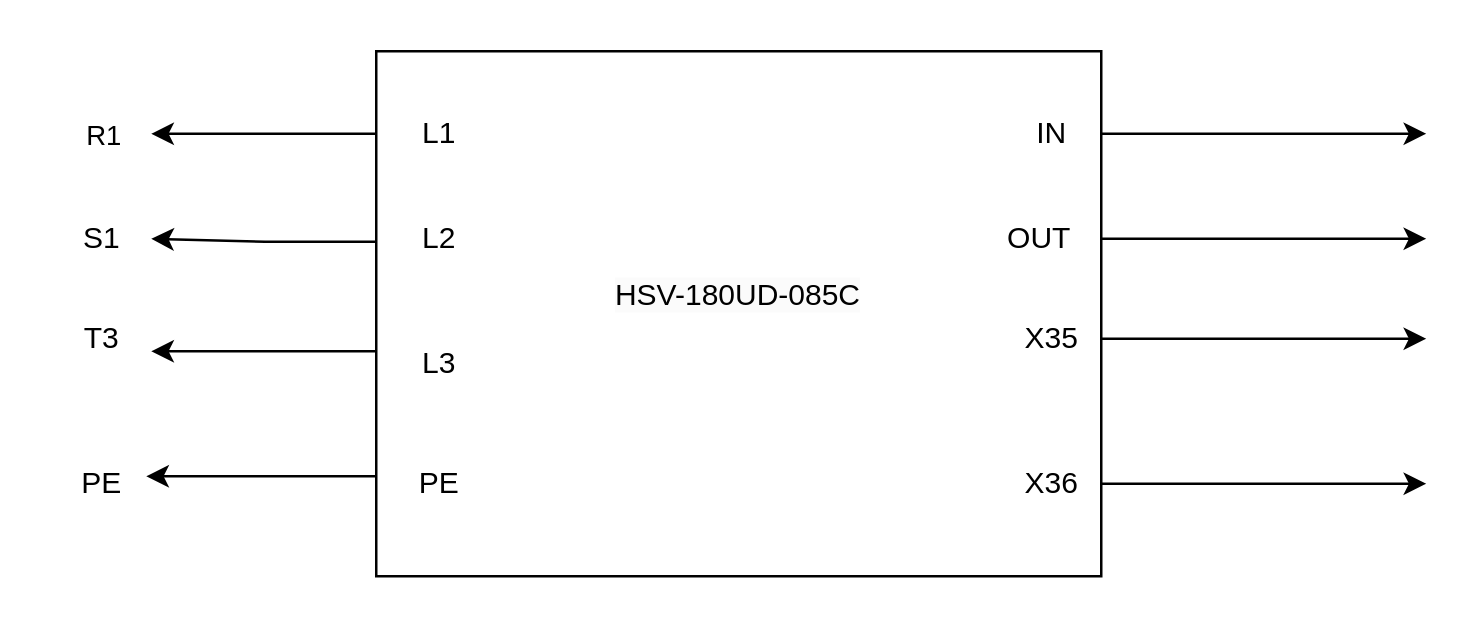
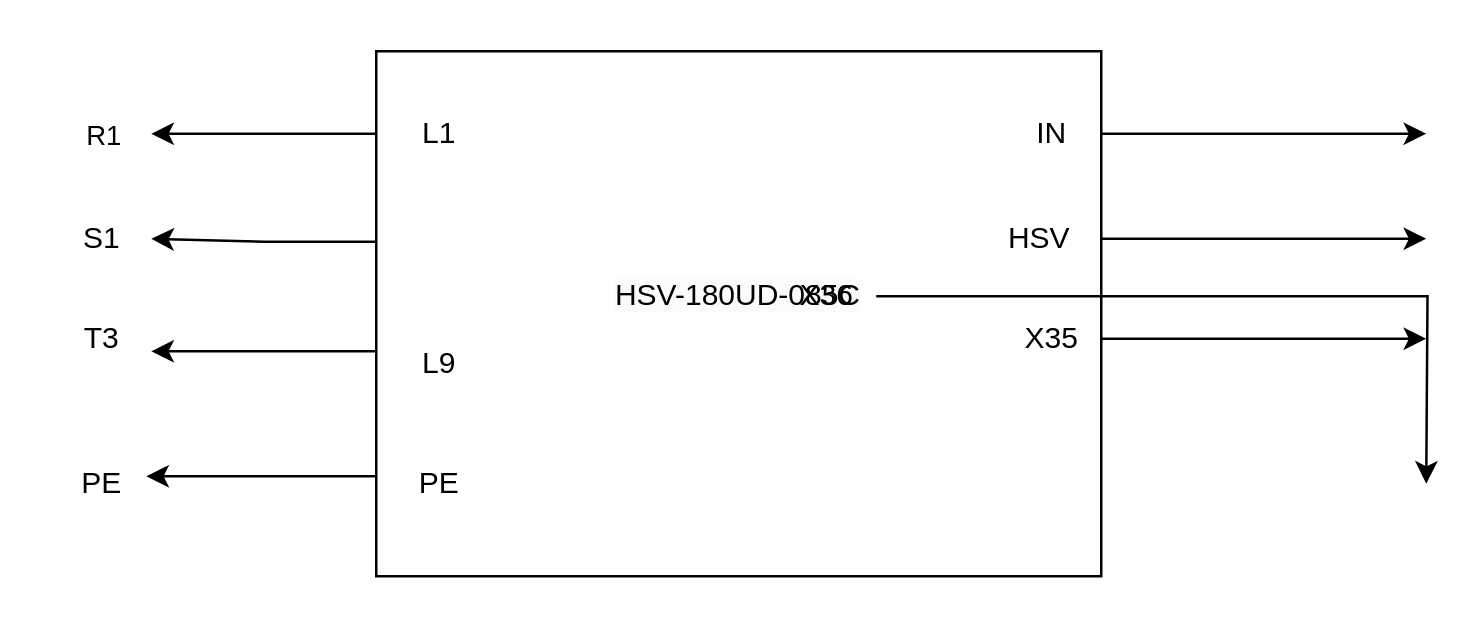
node "L2": removed
node "OUT": label "OUT" -> "HSV"
node "L3": label "L3" -> "L9"
node "X36": moved (1051, 484) -> (826, 296)
